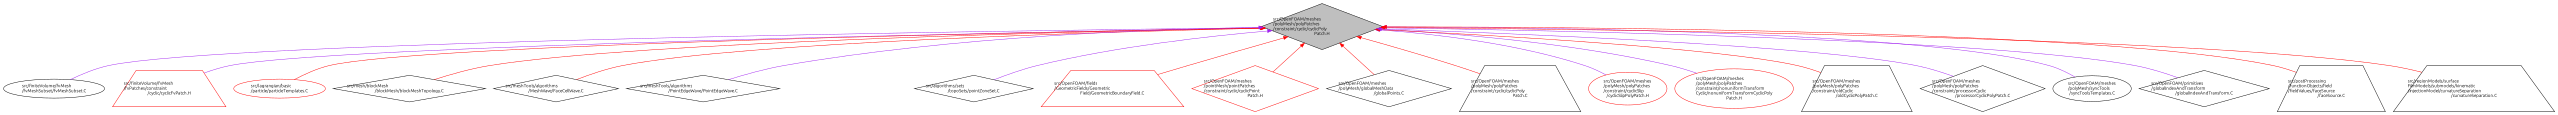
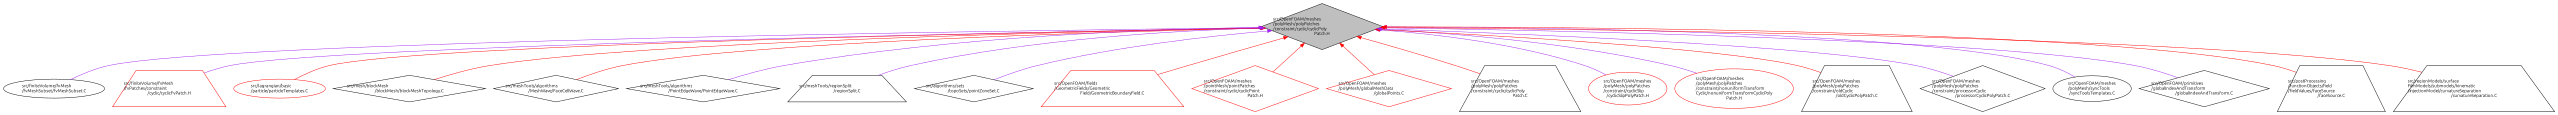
node "src/meshTools/regionSplit /regionSplit.C": added
node "src/OpenFOAM/meshes /polyMesh/globalMeshData /globalPoints.C": color black -> red
